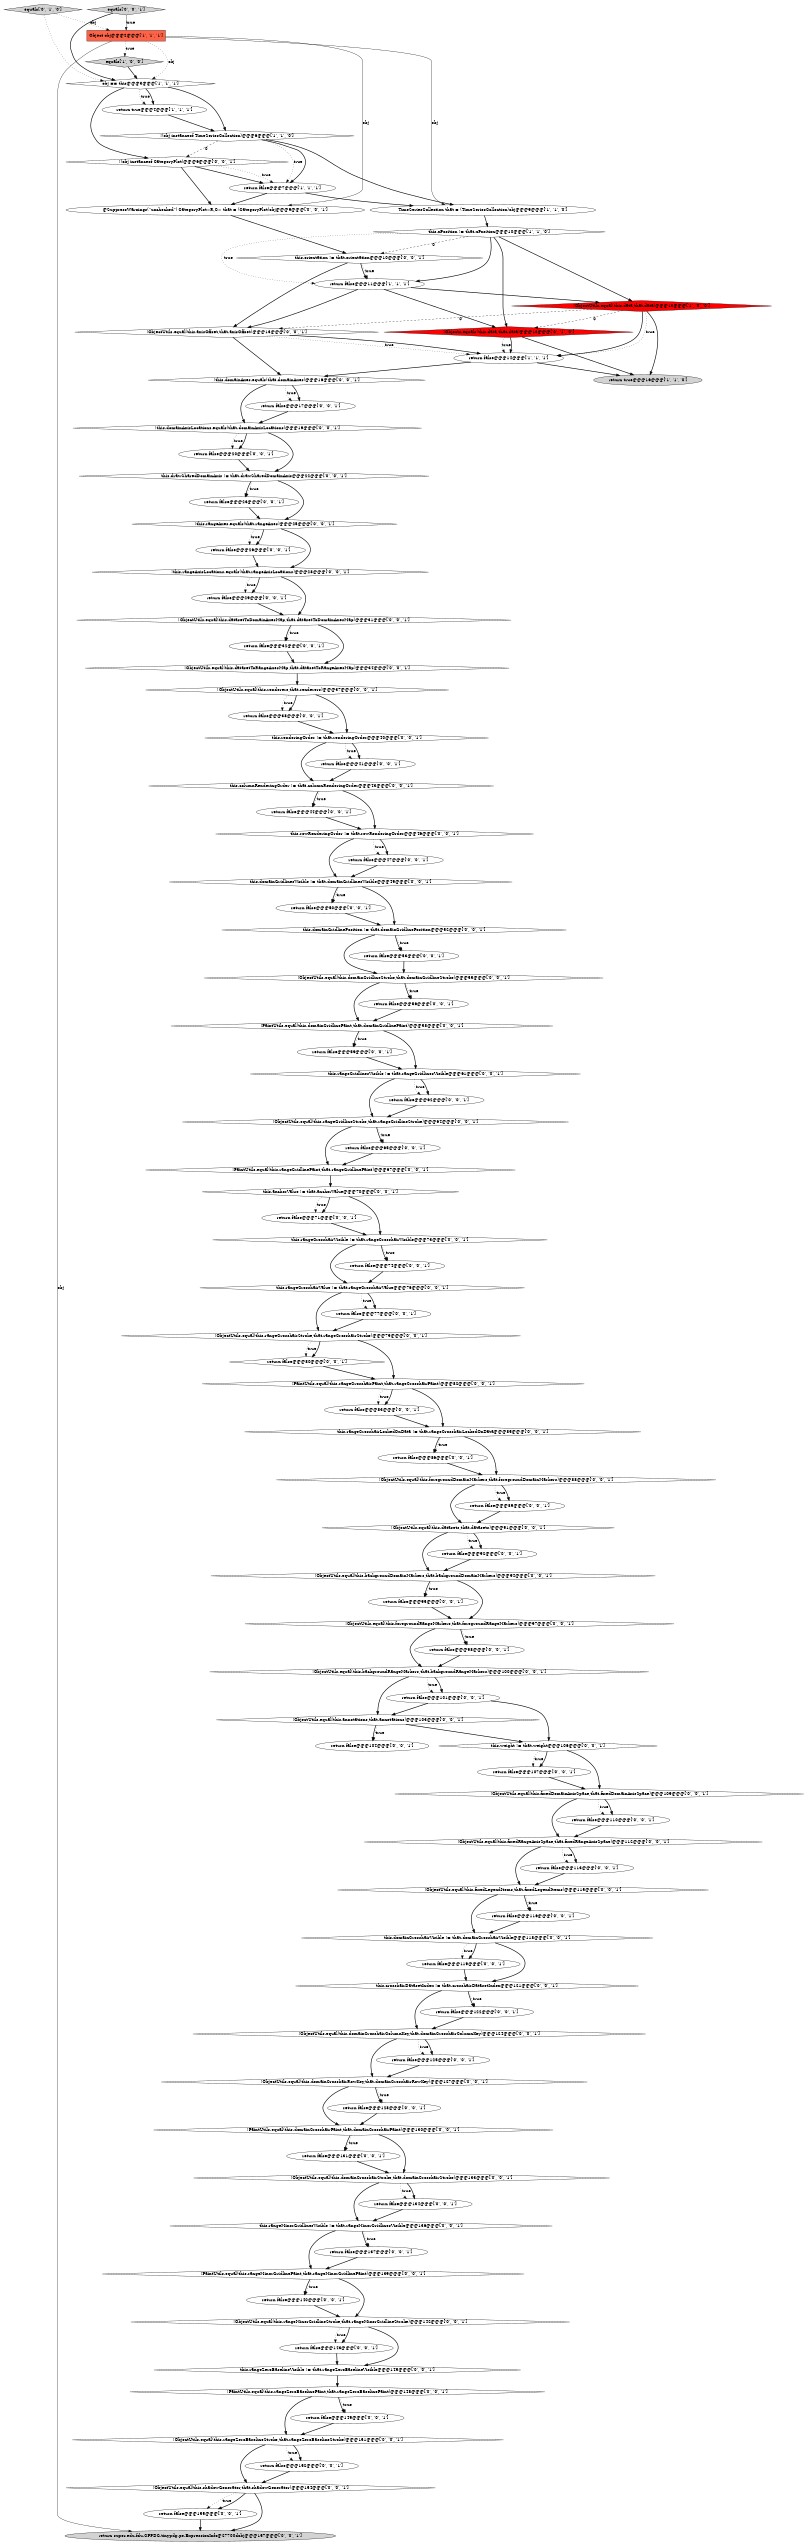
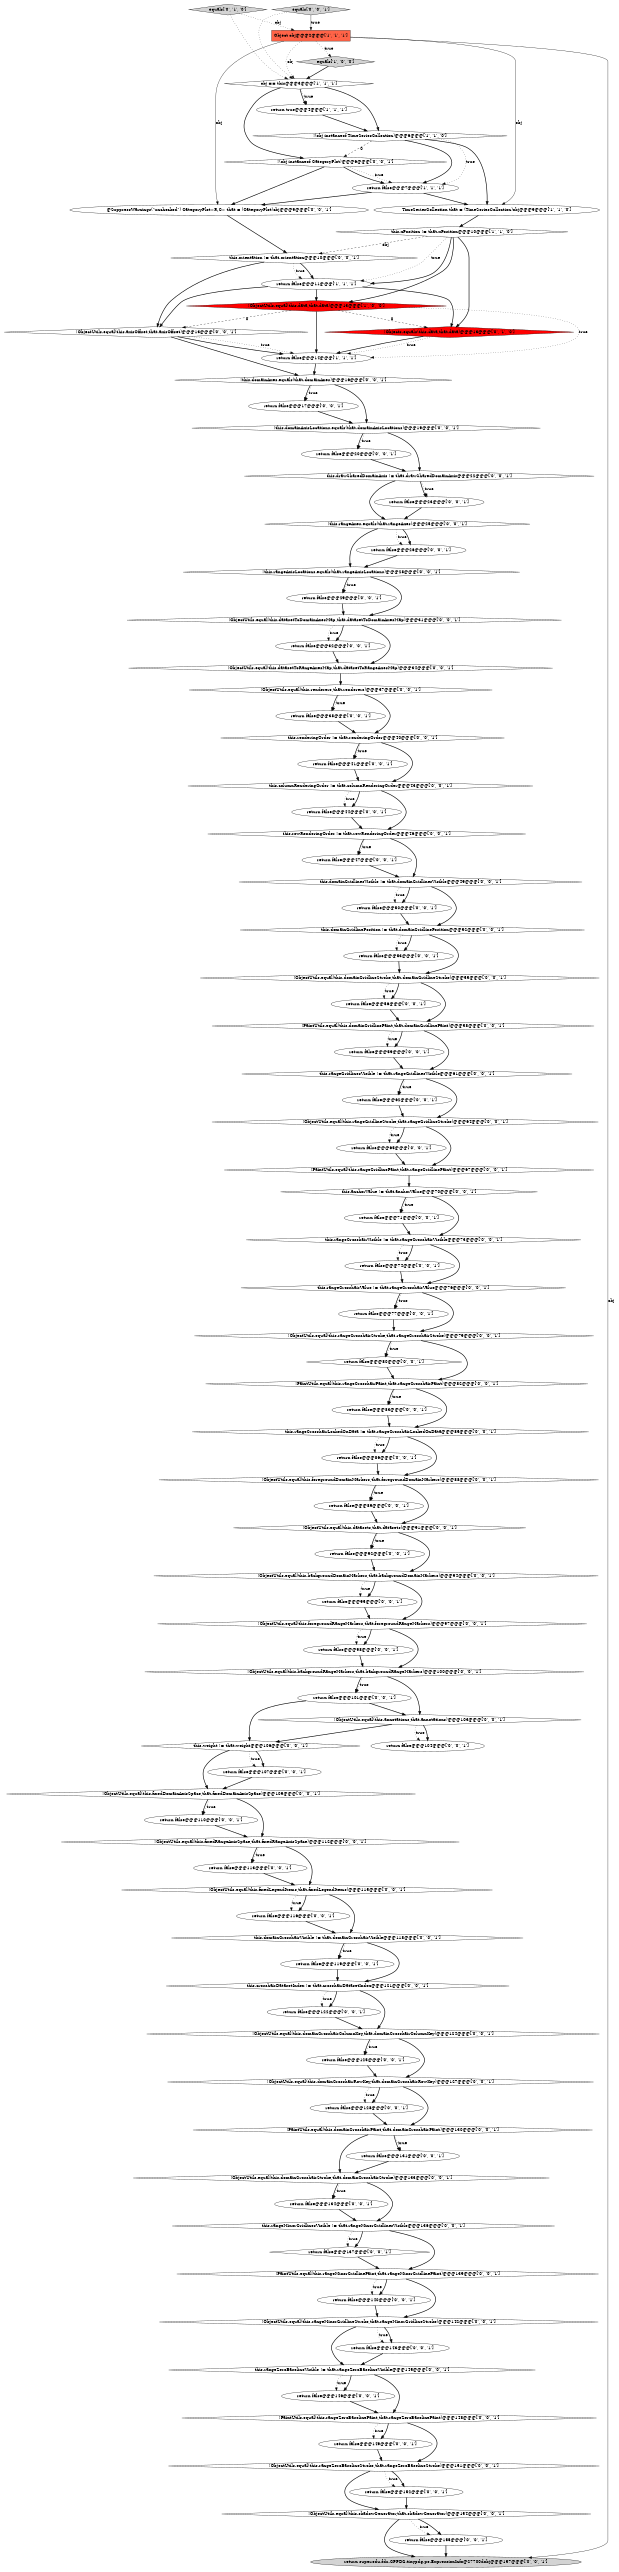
edge "equals['0', '0', '1']" -> "obj == this@@@3@@@['1', '1', '1']": style bold -> dotted
edge "this.xPosition != that.xPosition@@@10@@@['1', '1', '0']" -> "this.orientation != that.orientation@@@10@@@['0', '0', '1']": label "0" -> "obj"
node "return true@@@16@@@['1', '1', '0']": removed
node "return false@@@137@@@['0', '0', '1']": shape ellipse -> diamond
node "return false@@@146@@@['0', '0', '1']": added
